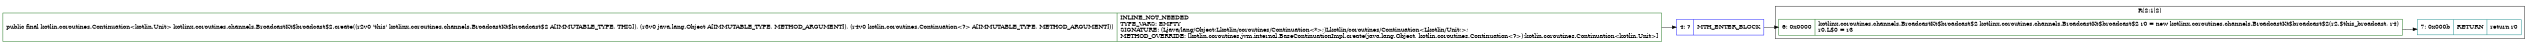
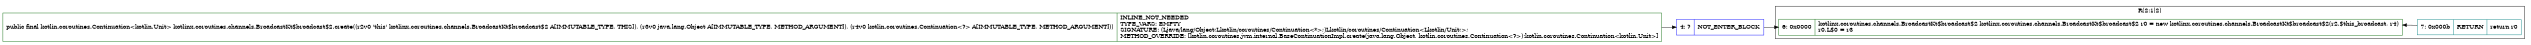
node "4: ?": text "MTH_ENTER_BLOCK" -> "NOT_ENTER_BLOCK"
edge "6: 0x0000" -> "7: 0x000b": reversed
